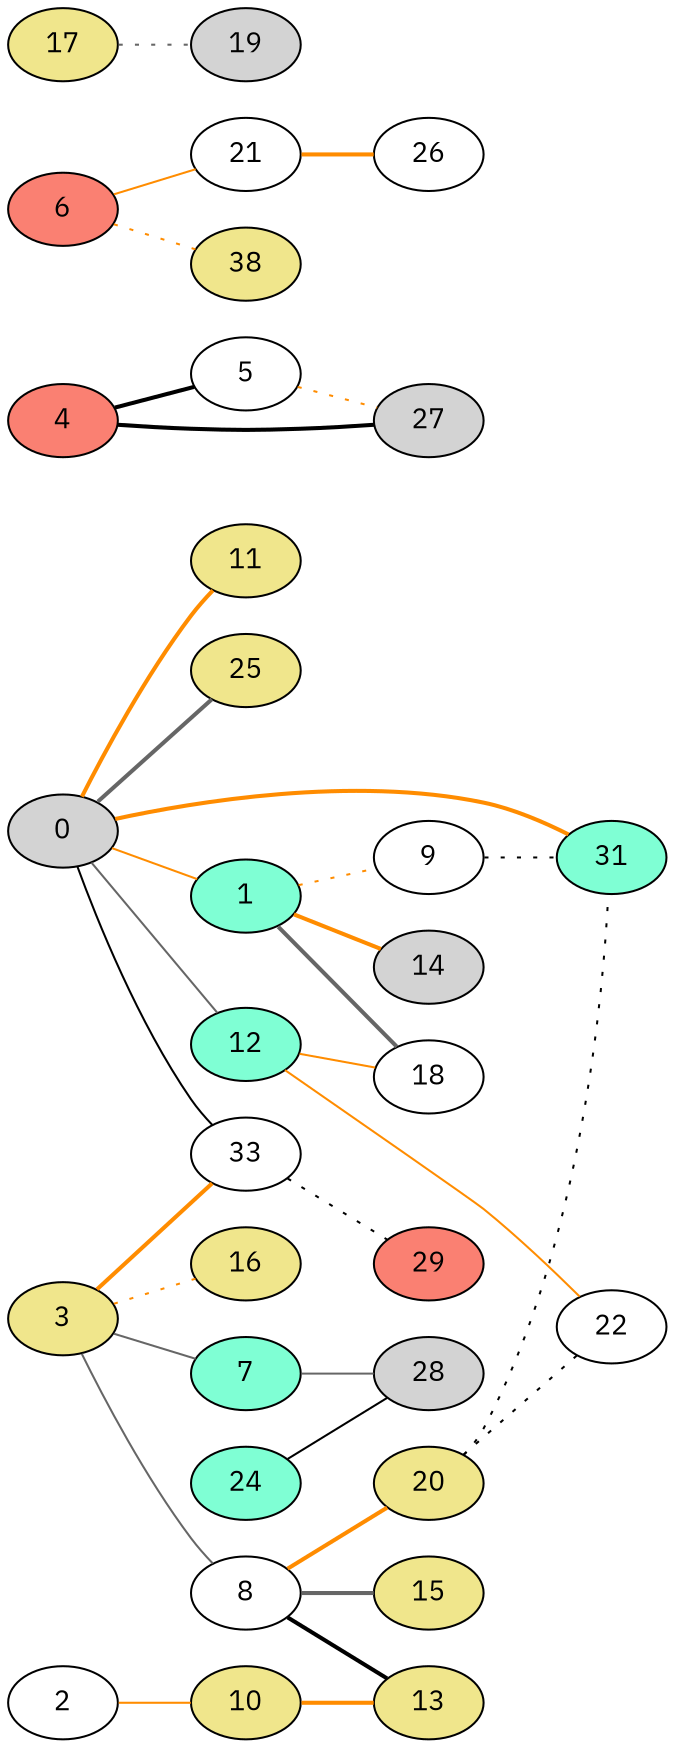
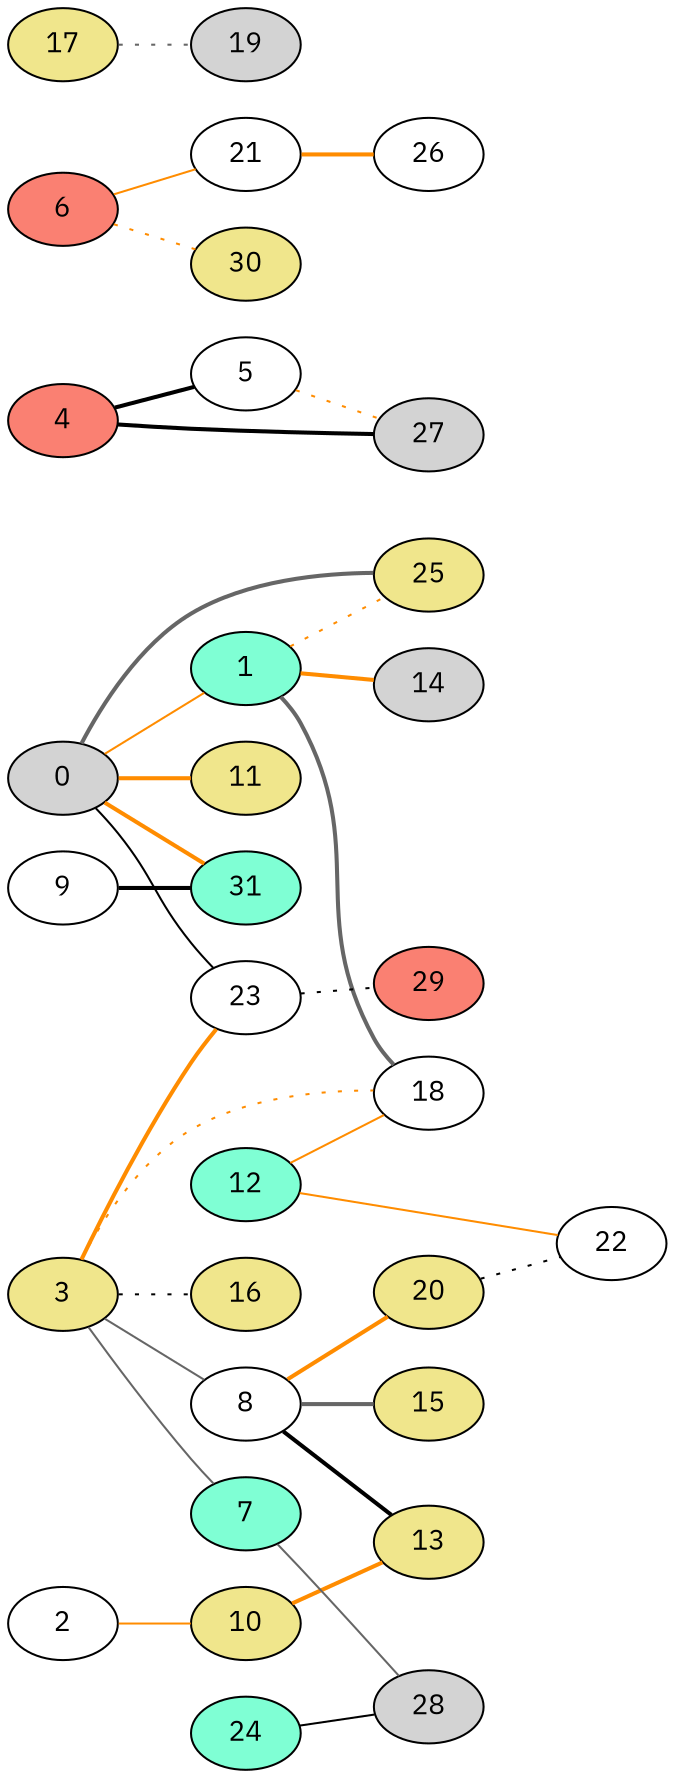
node "38": label "38" -> "30"
edge "9" -- "31": style dotted -> bold
edge "9" -- "1": now "25" -- "1"
edge "0" -- "12": removed
edge "18" -- "3": added
node "33": label "33" -> "23"
edge "31" -- "20": removed
edge "16" -- "3": color darkorange -> black
